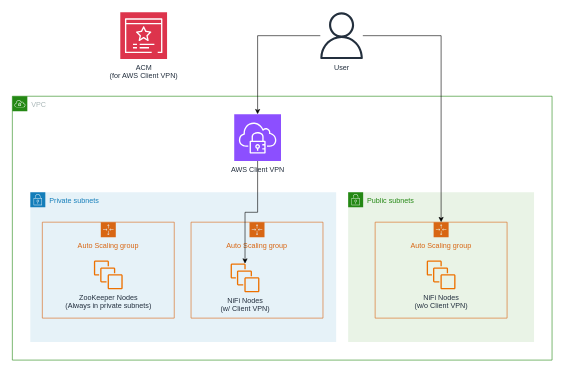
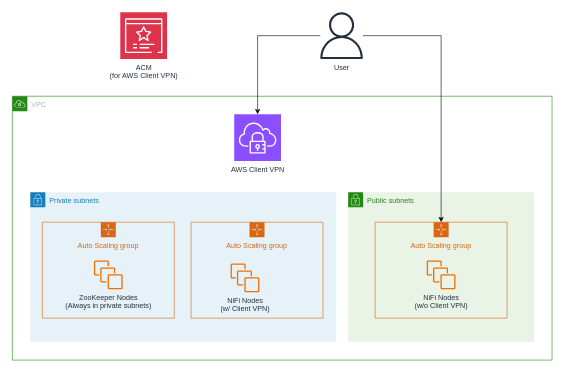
edge "AWS Client VPN" -> "NiFi Nodes (w/ Client VPN)": removed
